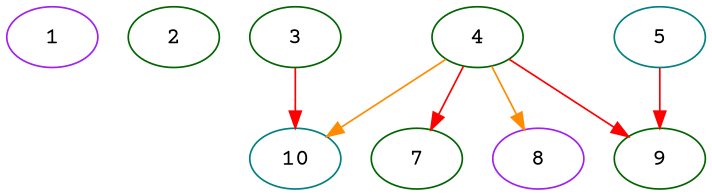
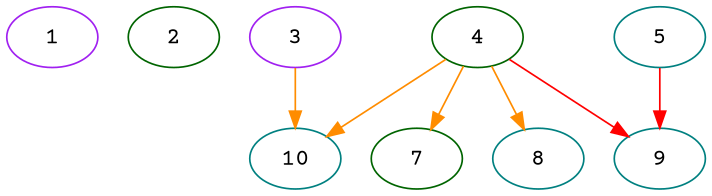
node "3": color darkgreen -> purple
edge "3" -> "10": color red -> darkorange
edge "4" -> "7": color red -> darkorange
node "8": color purple -> teal
node "9": color darkgreen -> teal
